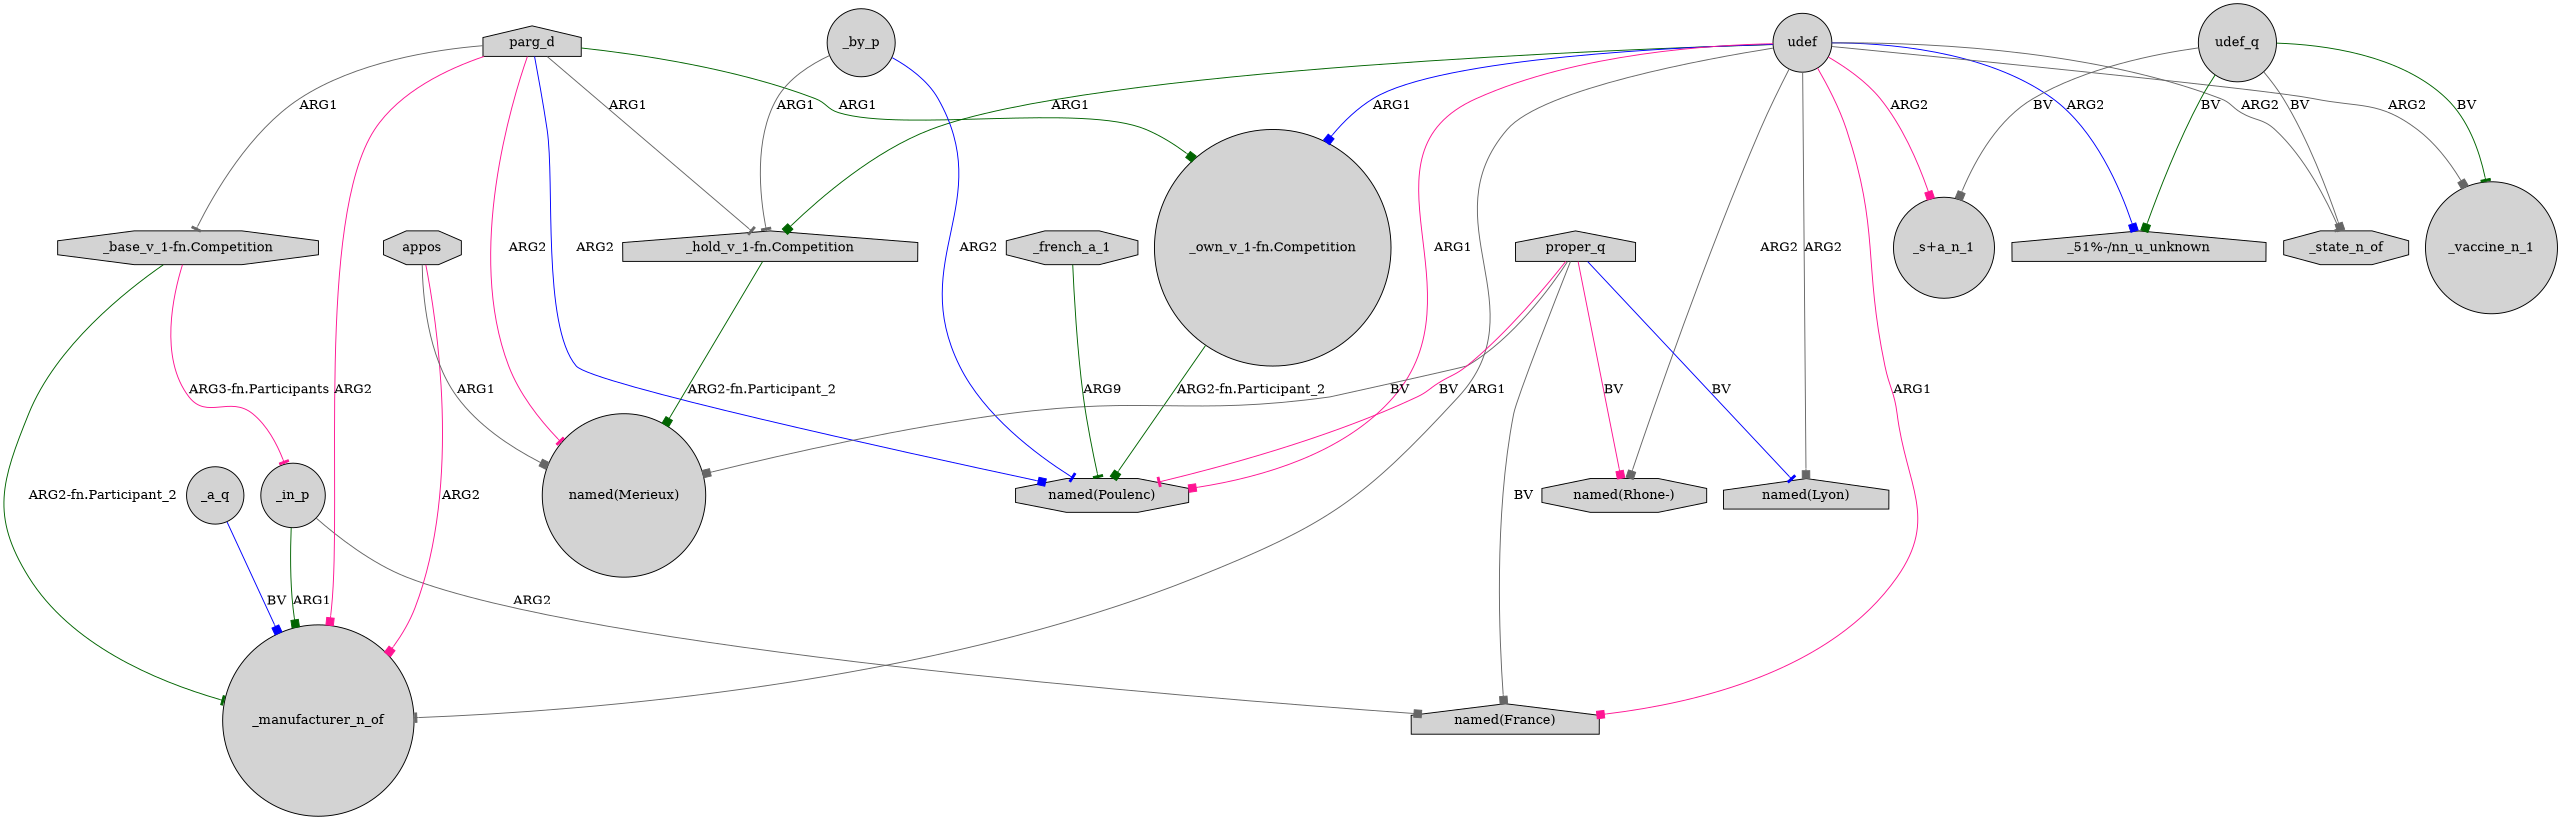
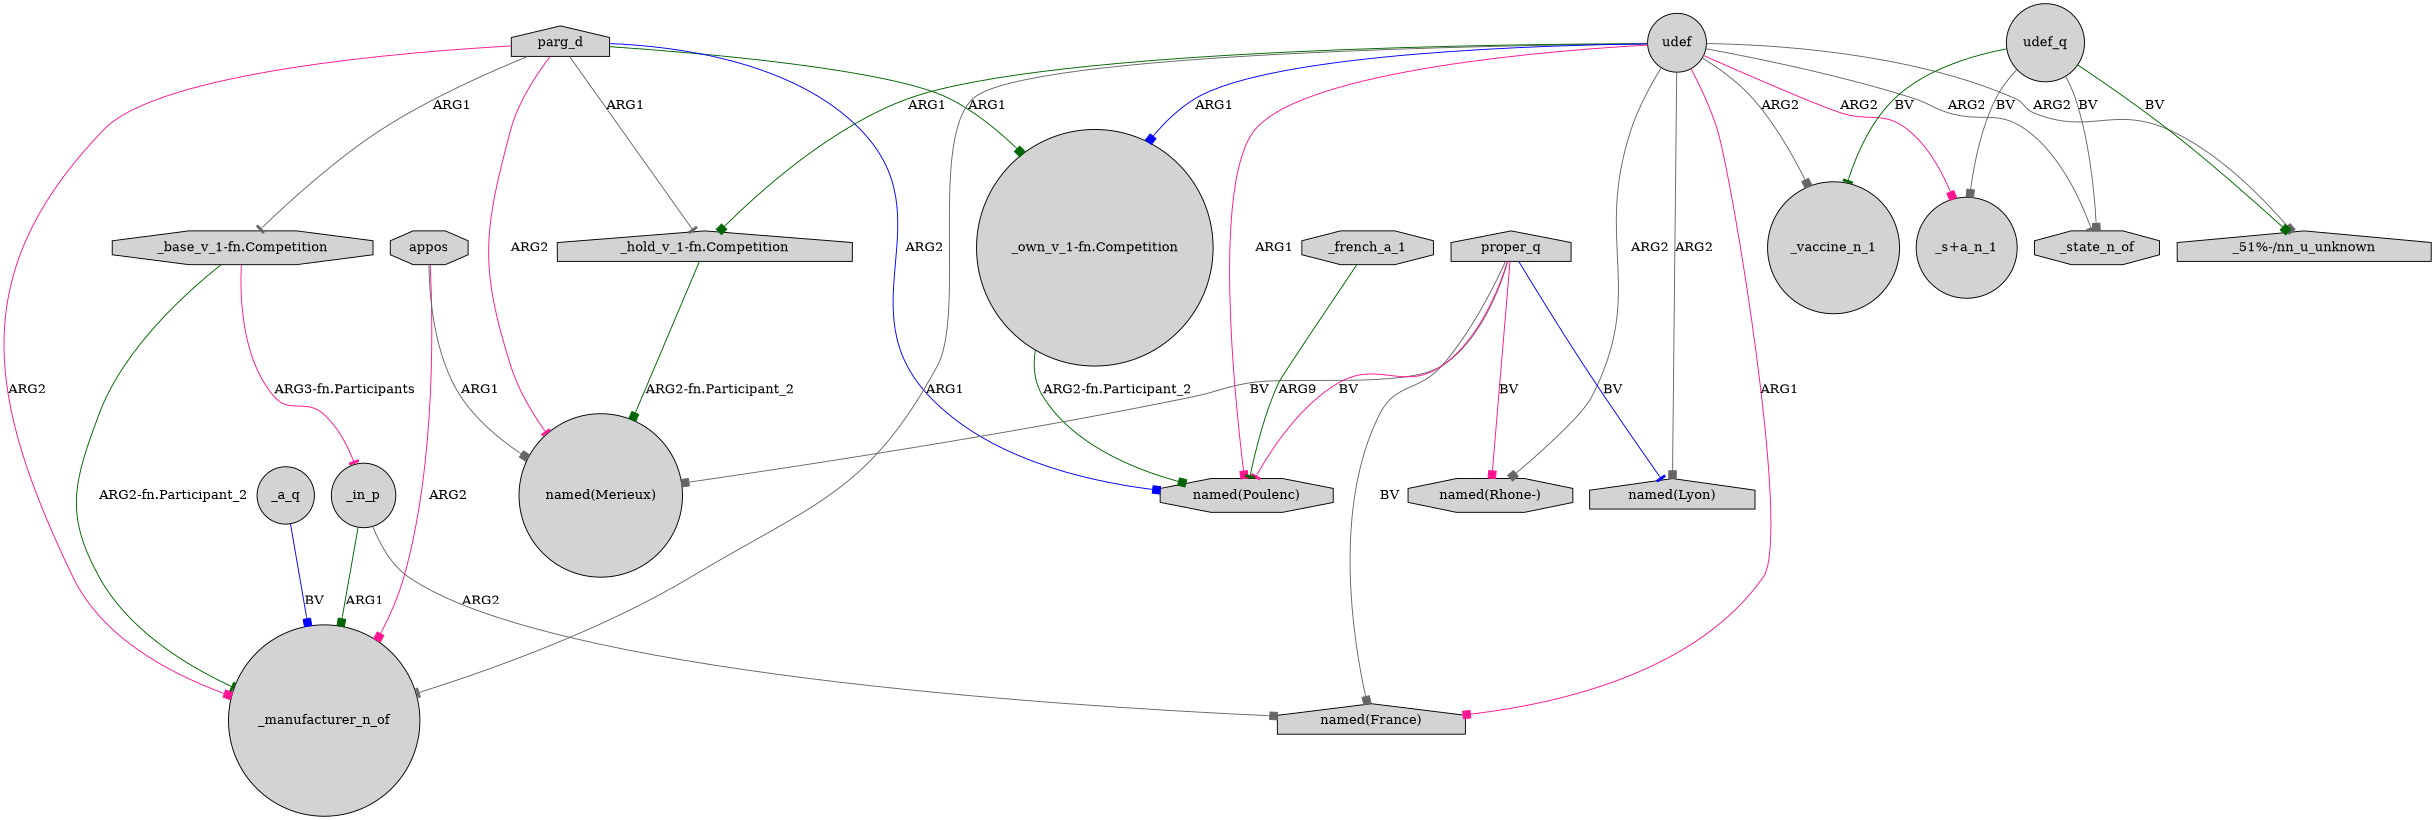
node "_by_p": removed
edge "udef" -> "_51%-/nn_u_unknown": color blue -> gray40
